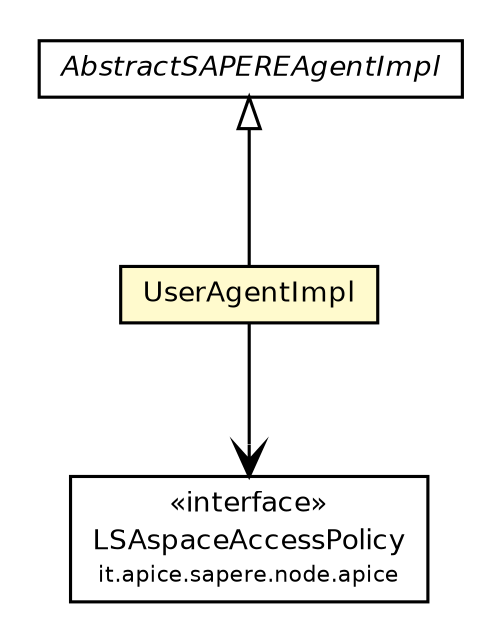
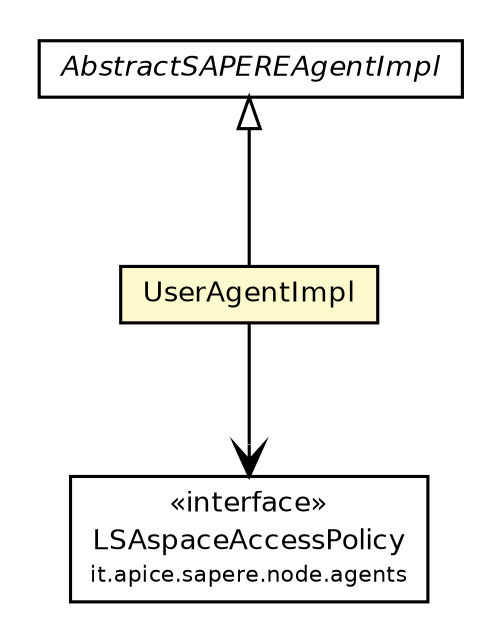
node "LSAspaceAccessPolicy": text "it.apice.sapere.node.apice" -> "it.apice.sapere.node.agents"
